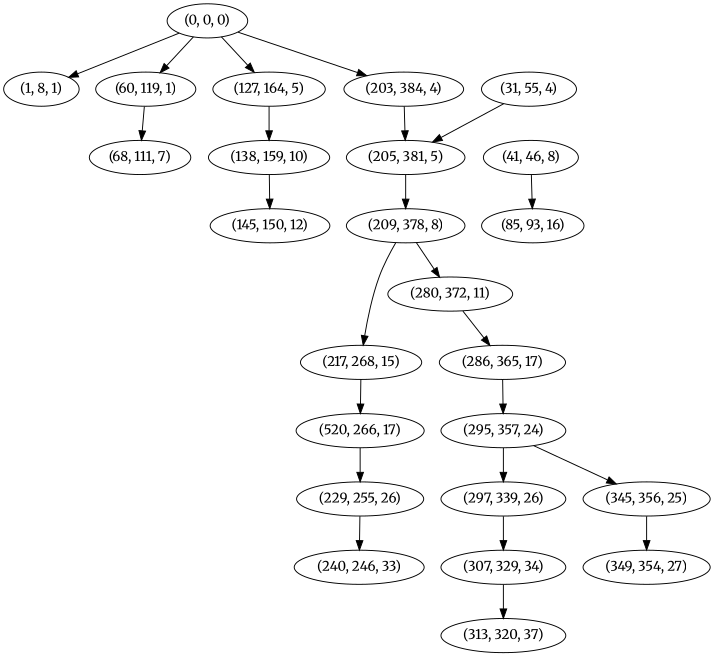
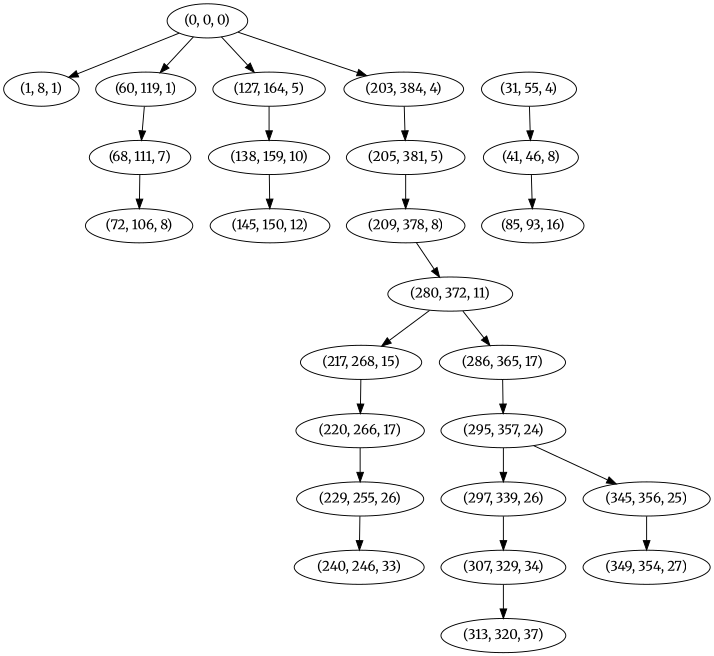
edge "(31, 55, 4)" -> "(205, 381, 5)": now "(31, 55, 4)" -> "(41, 46, 8)"
node "(72, 106, 8)": added
edge "(209, 378, 8)" -> "(217, 268, 15)": now "(280, 372, 11)" -> "(217, 268, 15)"
node "(520, 266, 17)": label "(520, 266, 17)" -> "(220, 266, 17)"
